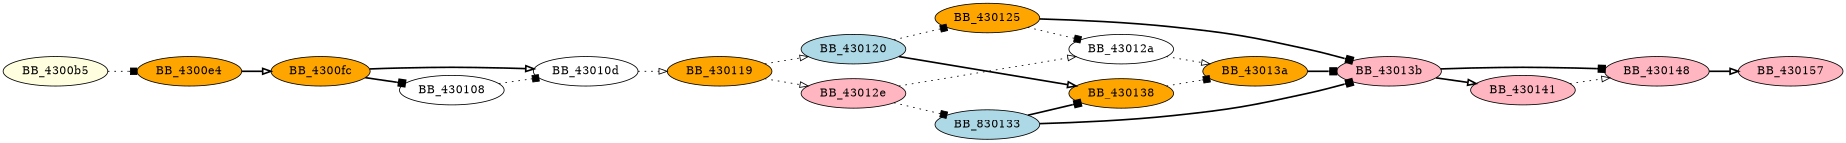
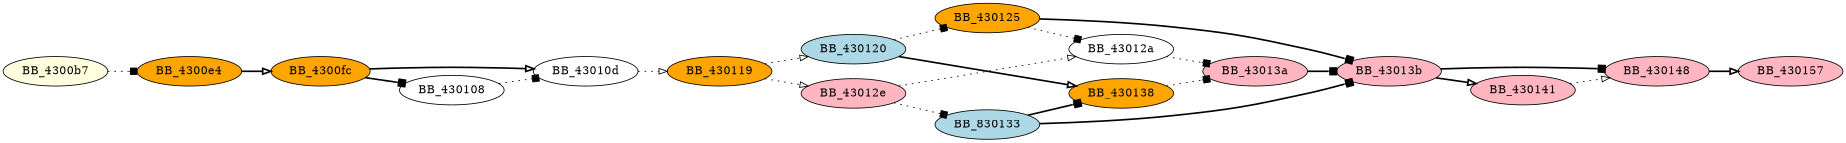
edge "BB_43012a" -> "BB_43013a": arrowhead onormal -> box
node "BB_4300b5": label "BB_4300b5" -> "BB_4300b7"
node "BB_43013a": fillcolor orange -> lightpink
